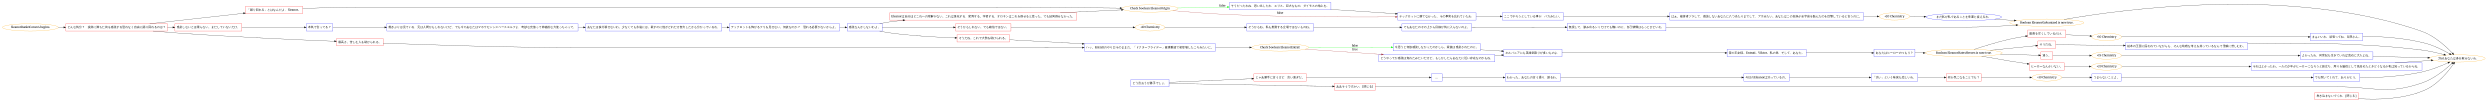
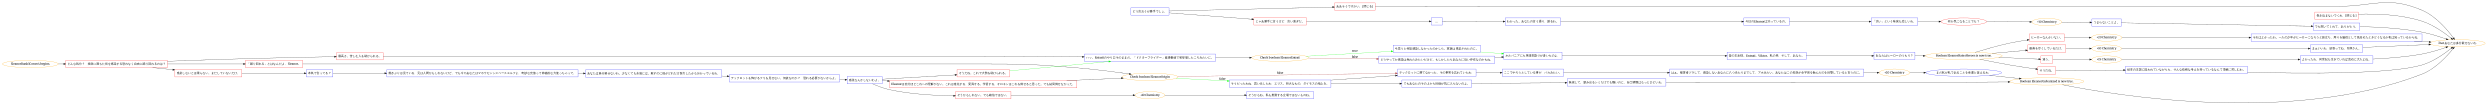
edge "そうかもね。私も推測する立場ではないものね。" -> "でもあなたのその上から目線が気に入らないのよ。": now "そうだったわね、思い出したわ。エリス。巨大なもの。ダイモスの地上を。" -> "でもあなたのその上から目線が気に入らないのよ。"
edge "そうだね。これで大勢を助けられる。" -> "ハッ。Entratiのやり口そのままだ。「ドクターフライデー」健康番組で初登場したころみたいに。": color black -> green
edge "Check boolean EleanorEntrati" -> "今思うと何故感染しなかったのかしら。家族は感染されたのに。": label "false" -> "true"
edge "Check boolean EleanorEntrati" -> "どうやってか感染は免れたみたいだけど。もしかしたらあなたに近い存在なのかもね。": label "true" -> "false"
edge "今思うと何故感染しなかったのかしら。家族は感染されたのに。" -> "ホルバニアにも英雄気取りが多いものよ。": color black -> green
node "何か気になることでも？": shape box -> ellipse
